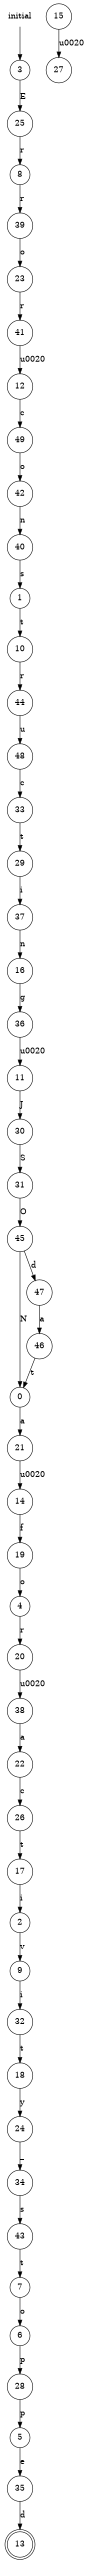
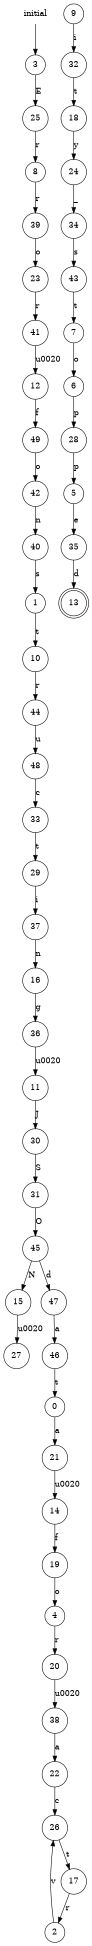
edge "12" -> "49": label "c" -> "f"
edge "45" -> "0": now "45" -> "15"
edge "17" -> "2": label "i" -> "r"
edge "2" -> "9": now "2" -> "26"
